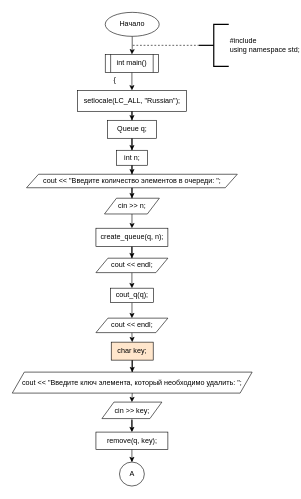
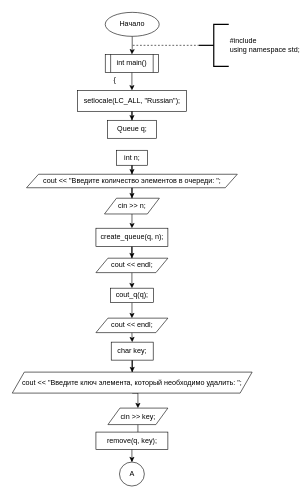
edge "Queue q;" -> "int n;": removed
node "char key;": fillcolor #ffe6cc -> #ffffff
node "cin >> key;": moved (132, 411) -> (138, 417)
